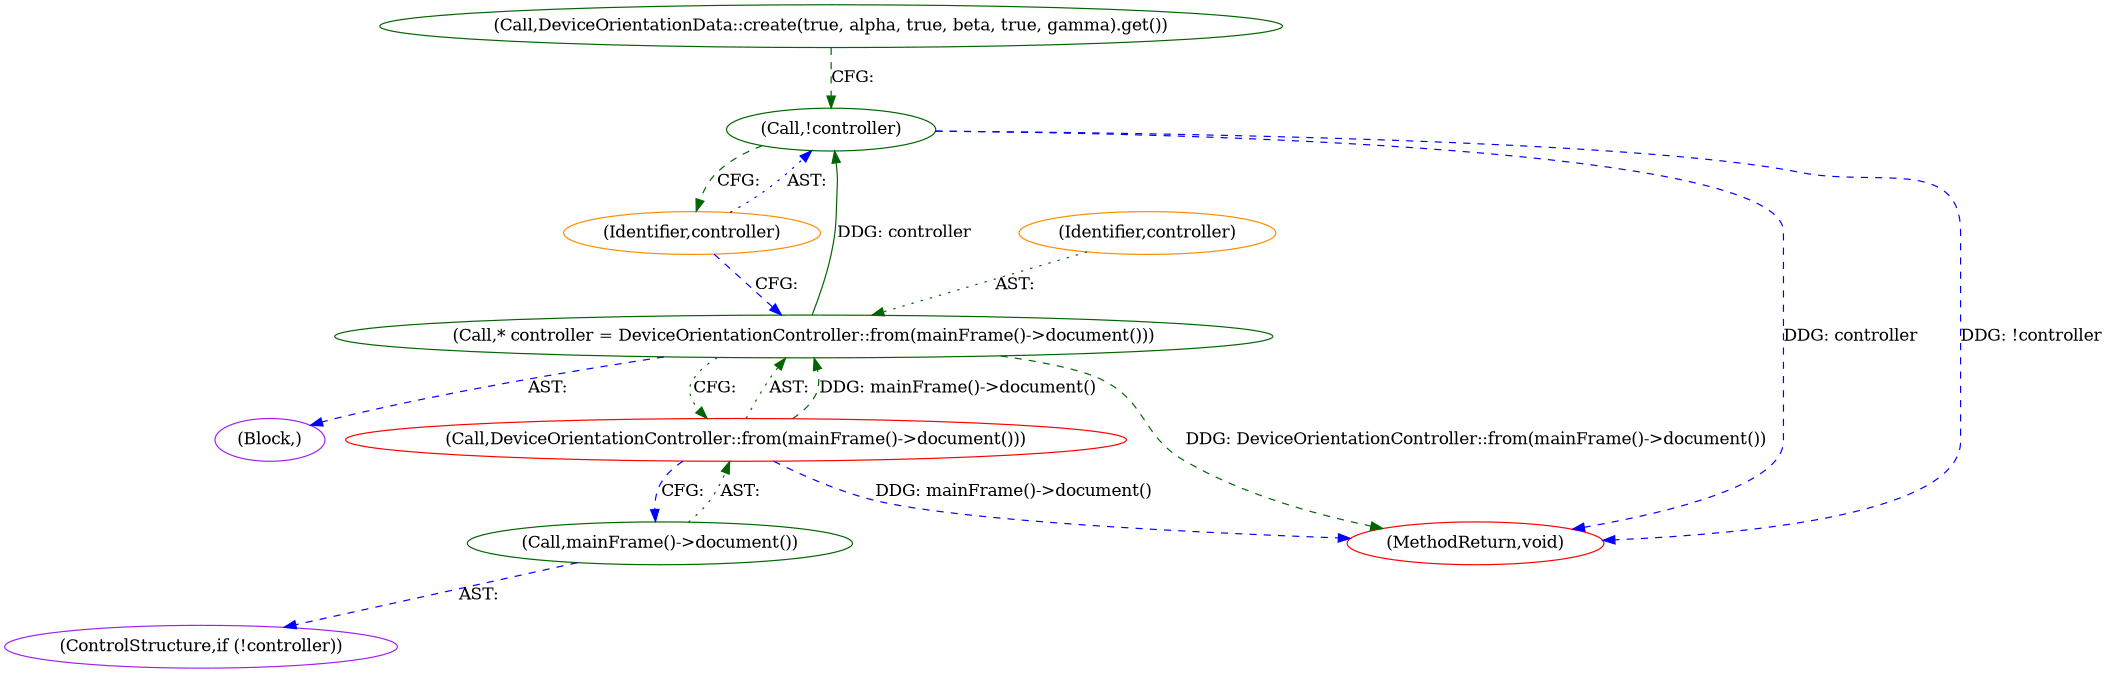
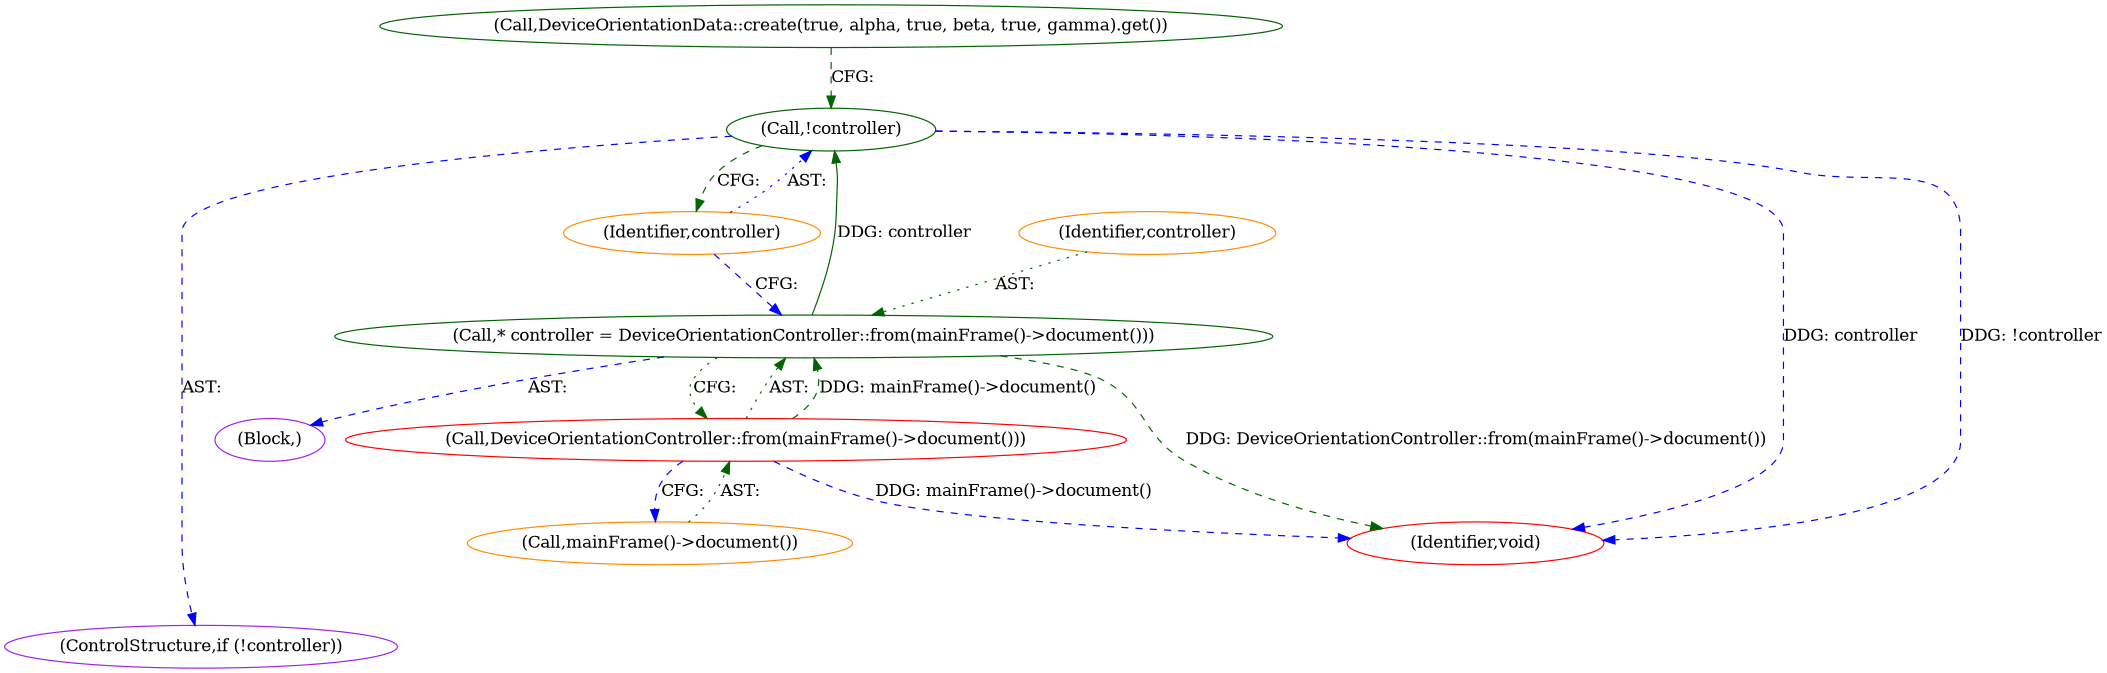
node "(Call,mainFrame()->document())": color darkgreen -> darkorange
node "(MethodReturn,void)": label "(MethodReturn,void)" -> "(Identifier,void)"
edge "(Call,mainFrame()->document())" -> "(ControlStructure,if (!controller))": now "(Call,!controller)" -> "(ControlStructure,if (!controller))"
